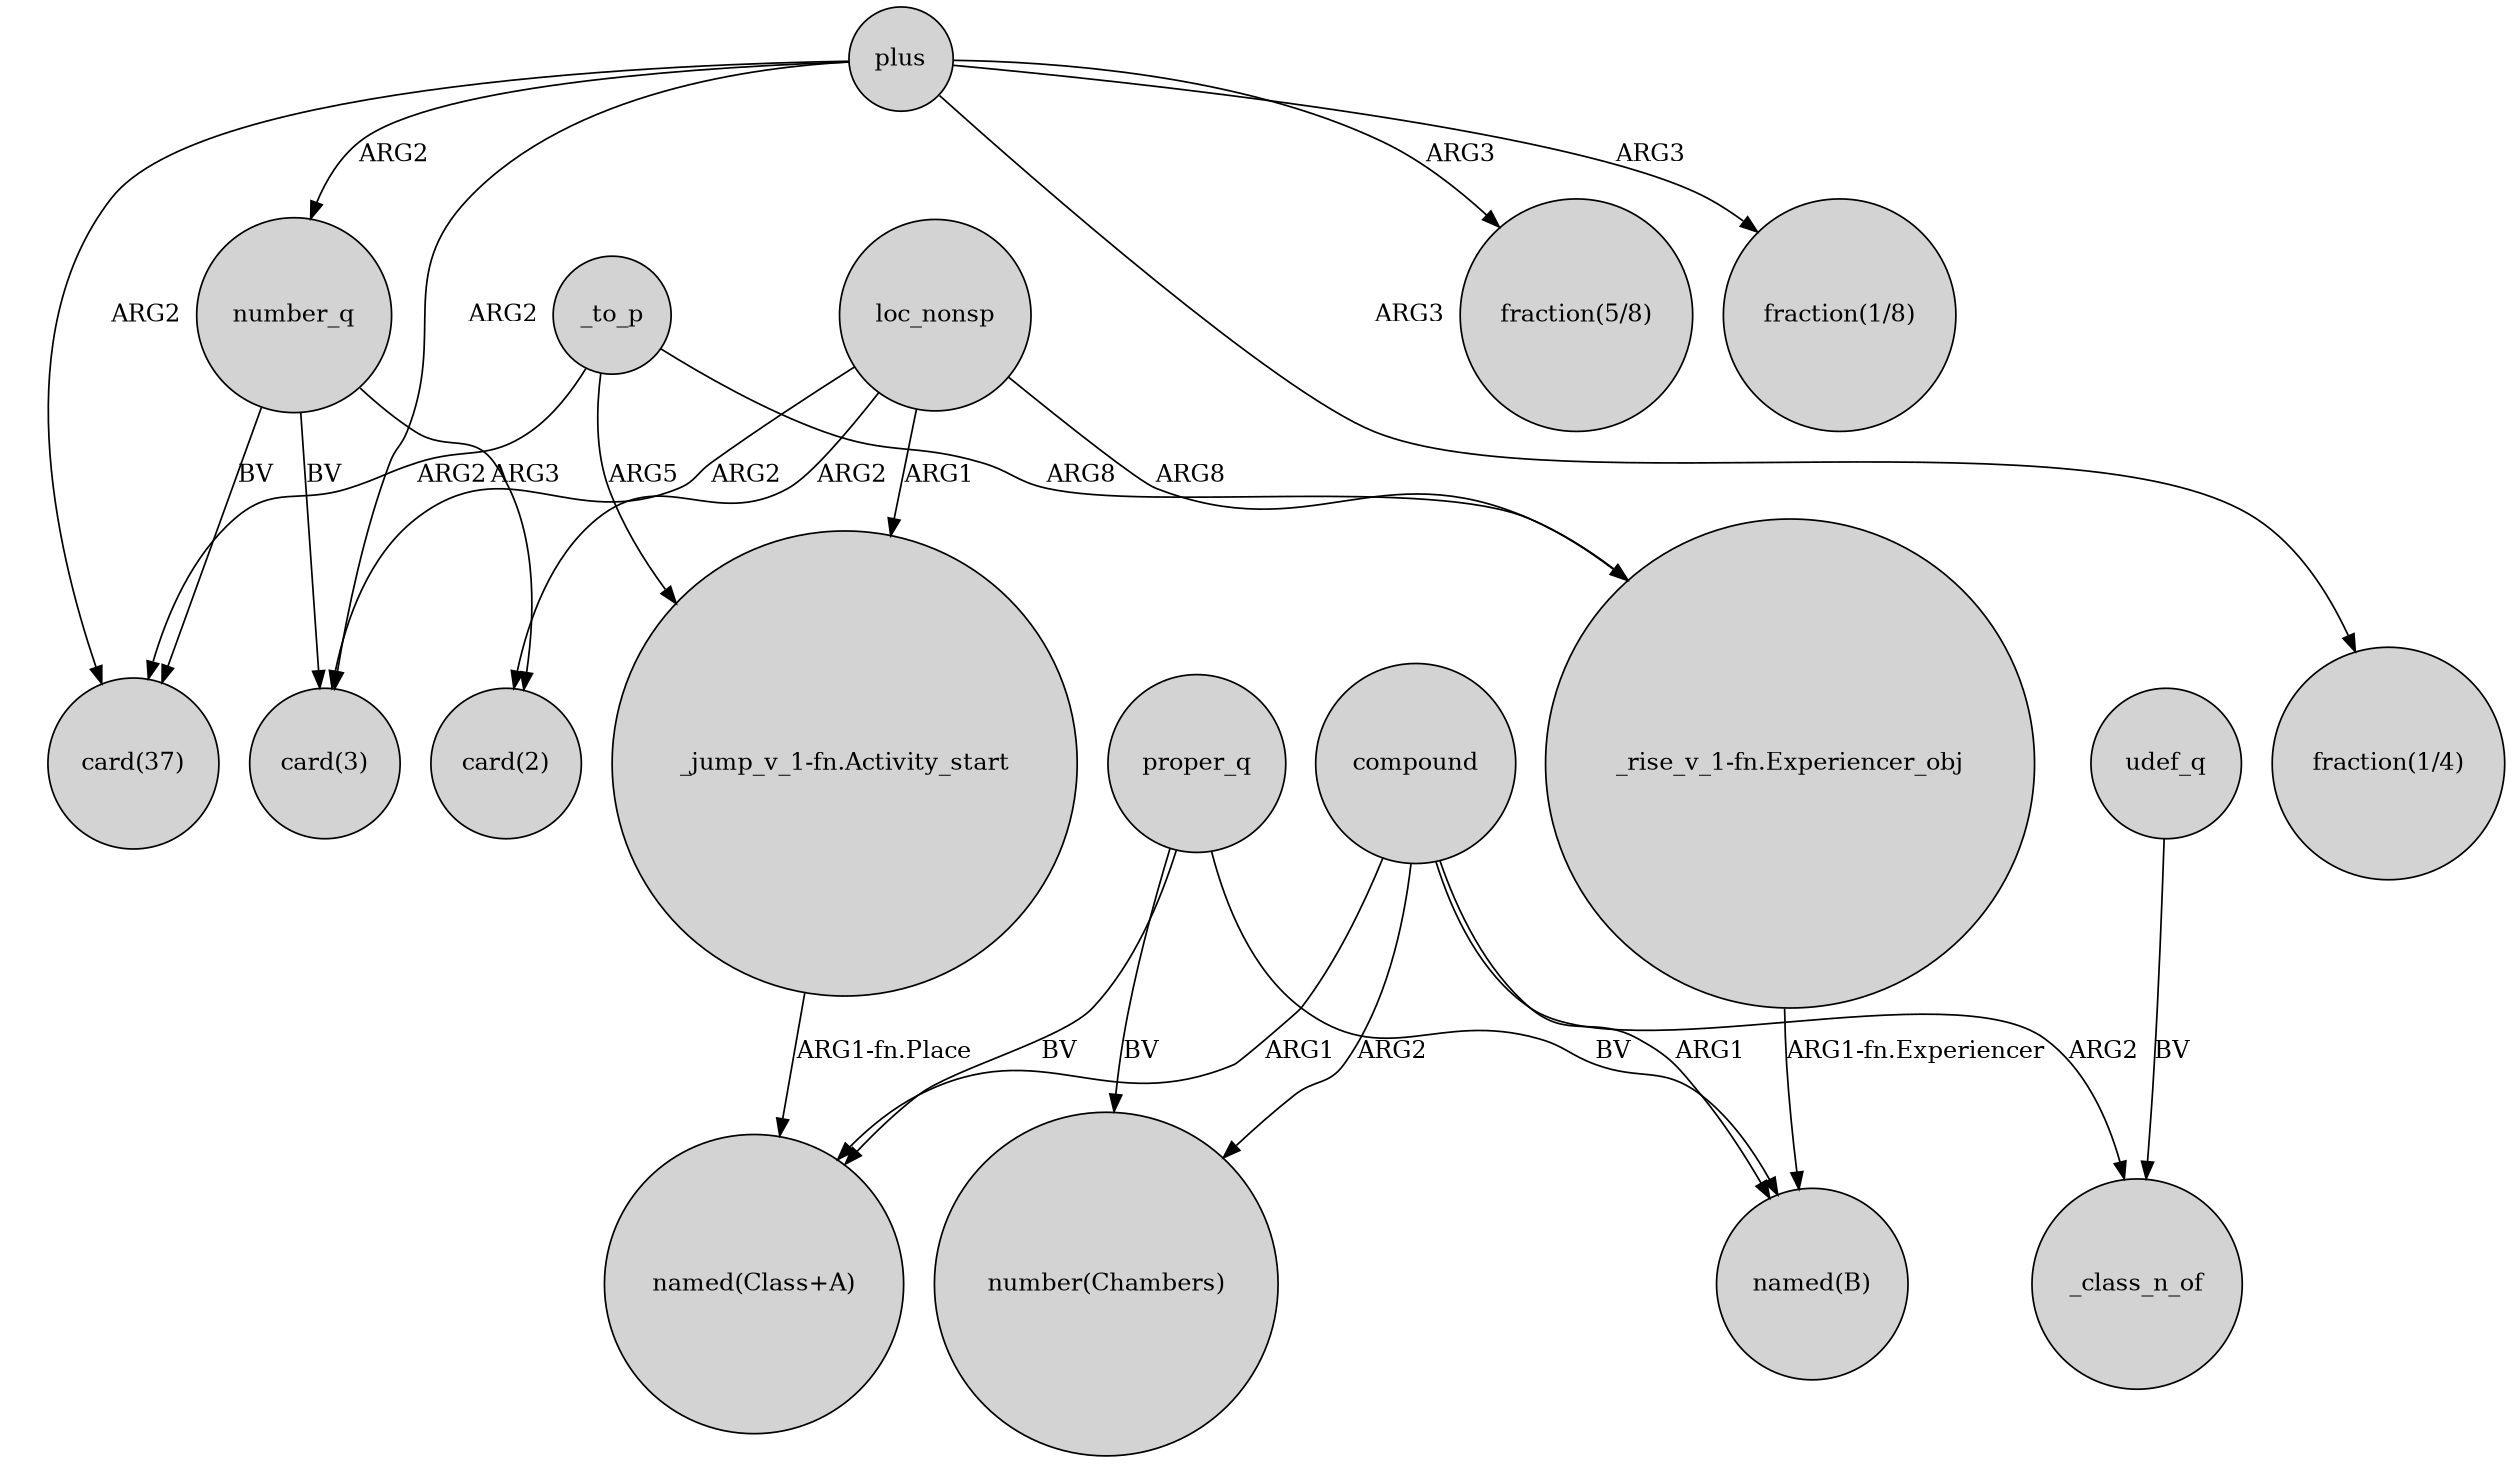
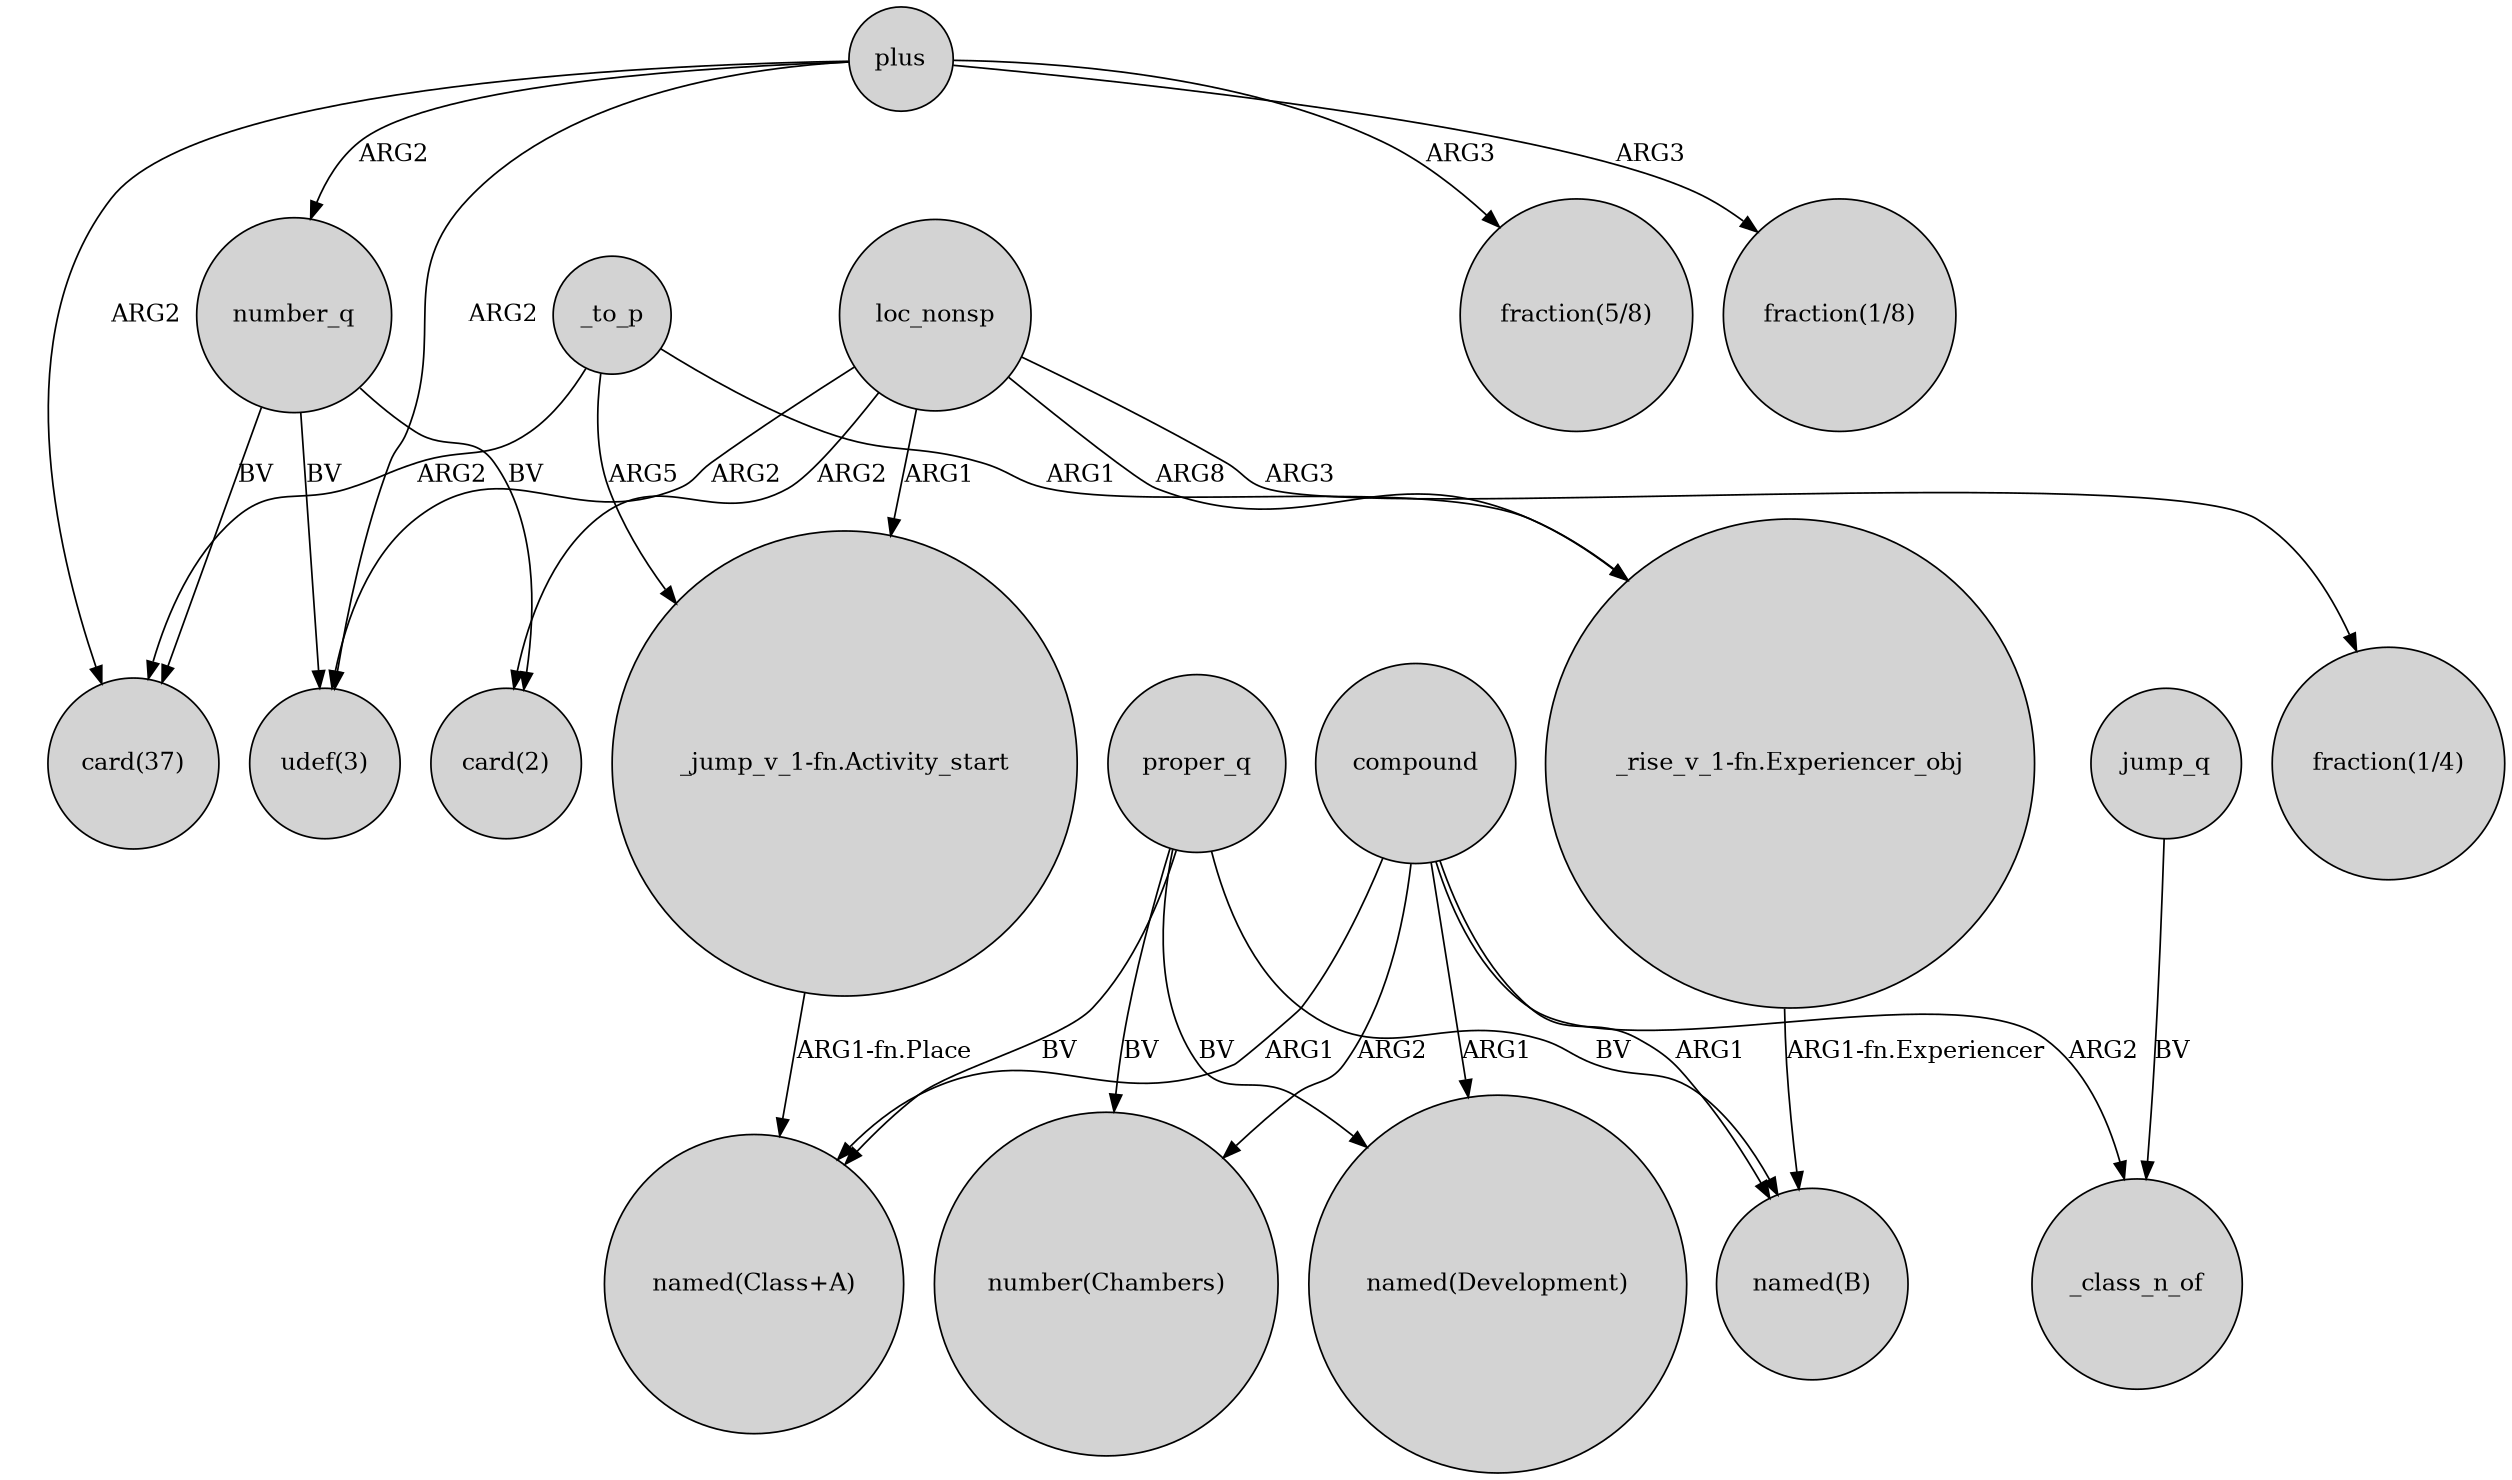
edge "plus" -> "fraction(1/4)": now "loc_nonsp" -> "fraction(1/4)"
edge "number_q" -> "card(2)": label "ARG3" -> "BV"
edge "_to_p" -> "_rise_v_1-fn.Experiencer_obj": label "ARG8" -> "ARG1"
node "card(3)": label "card(3)" -> "udef(3)"
node "udef_q": label "udef_q" -> "jump_q"
node "named(Development)": added
